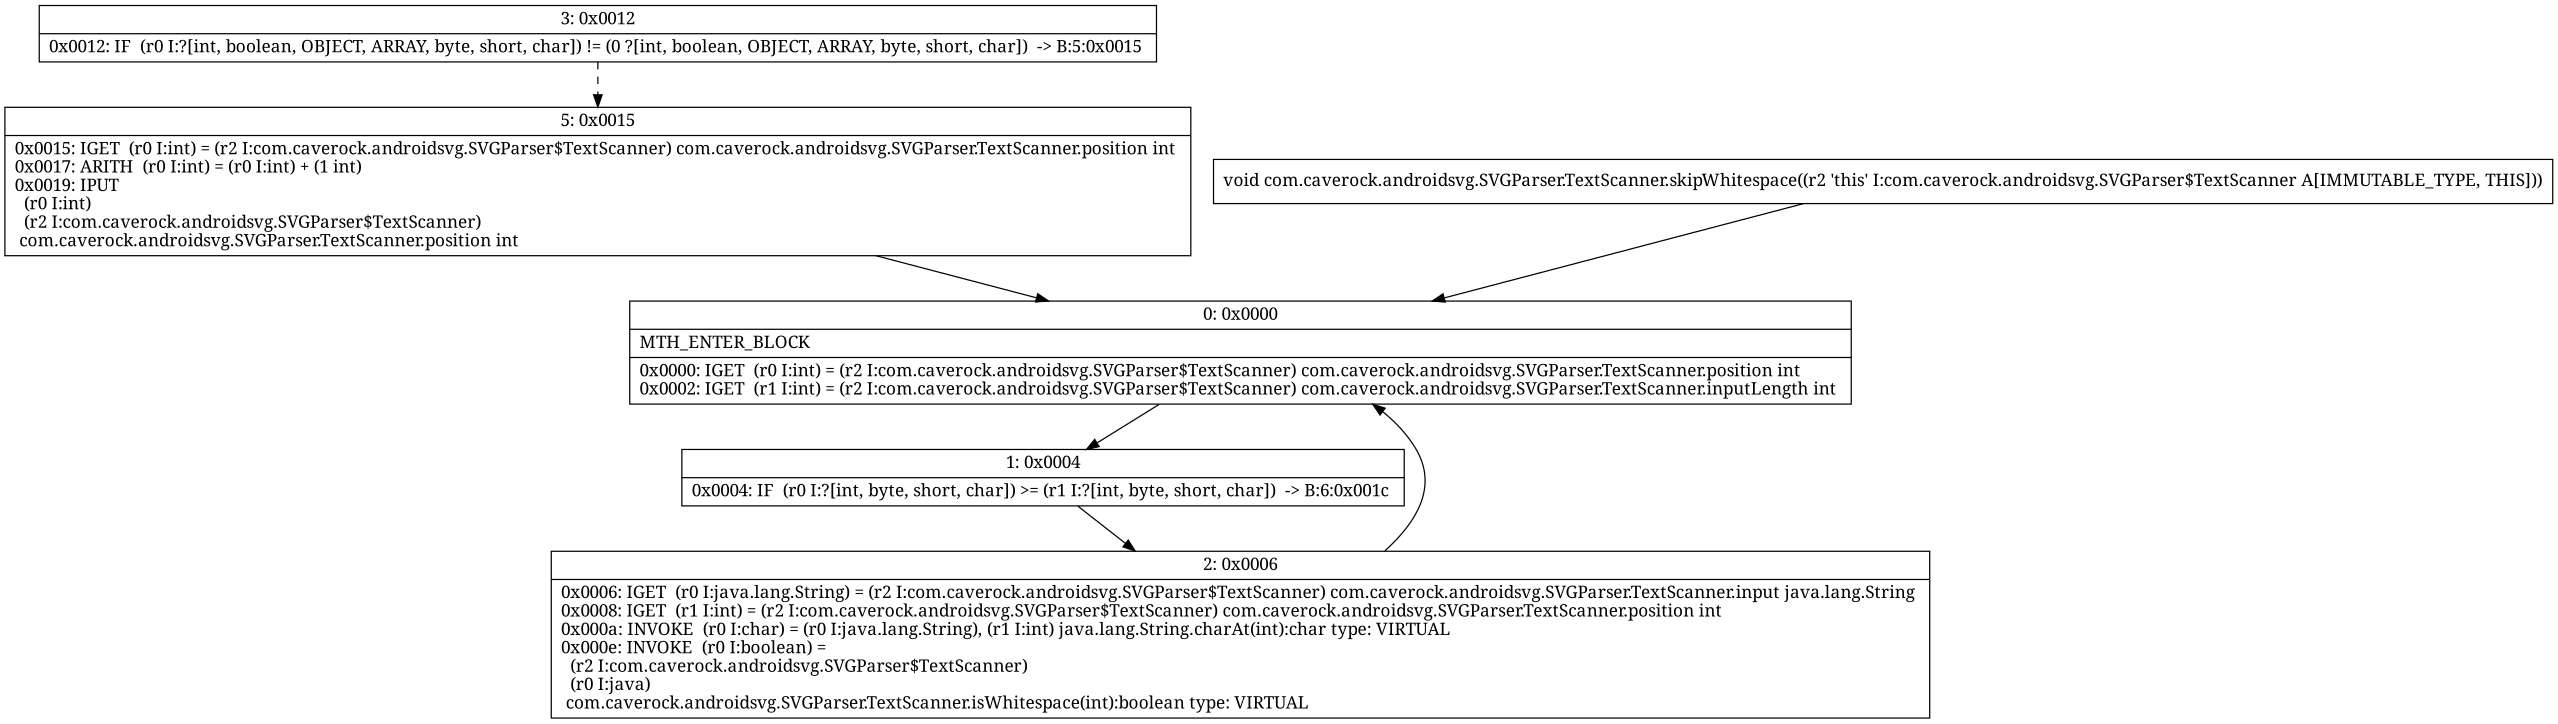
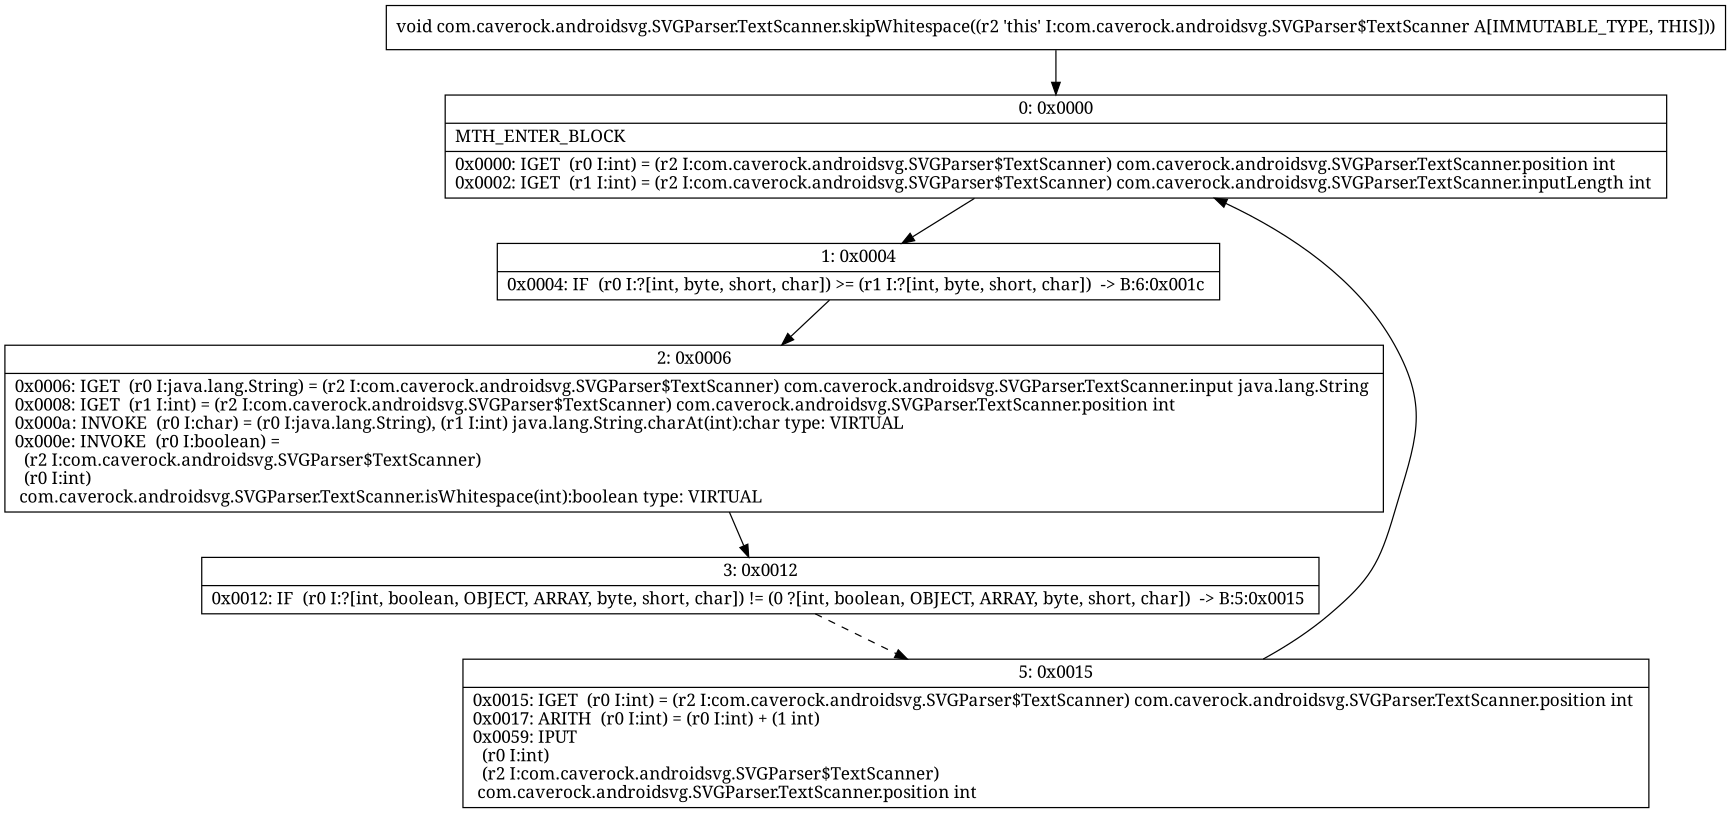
node "5: 0x0015": text "0x0019: IPUT" -> "0x0059: IPUT"
edge "2: 0x0006" -> "0: 0x0000": now "2: 0x0006" -> "3: 0x0012"
node "2: 0x0006": text "(r0 I:java)" -> "(r0 I:int)"
